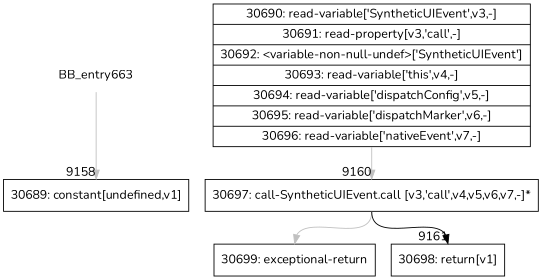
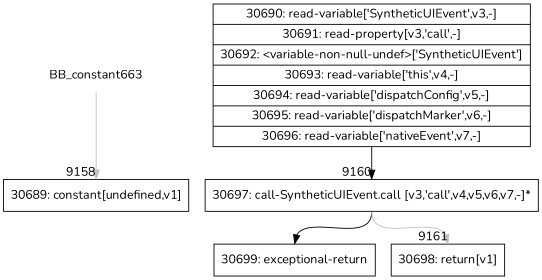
node "BB_entry663": label "BB_entry663" -> "BB_constant663"
edge "30690: read-variable['SyntheticUIEvent',v3,-]" -> "30697: call-SyntheticUIEvent.call [v3,'call',v4,v5,v6,v7,-]*": color gray -> black
edge "30697: call-SyntheticUIEvent.call [v3,'call',v4,v5,v6,v7,-]*" -> "30699: exceptional-return": color gray -> black
edge "30697: call-SyntheticUIEvent.call [v3,'call',v4,v5,v6,v7,-]*" -> "30698: return[v1]": color black -> gray
